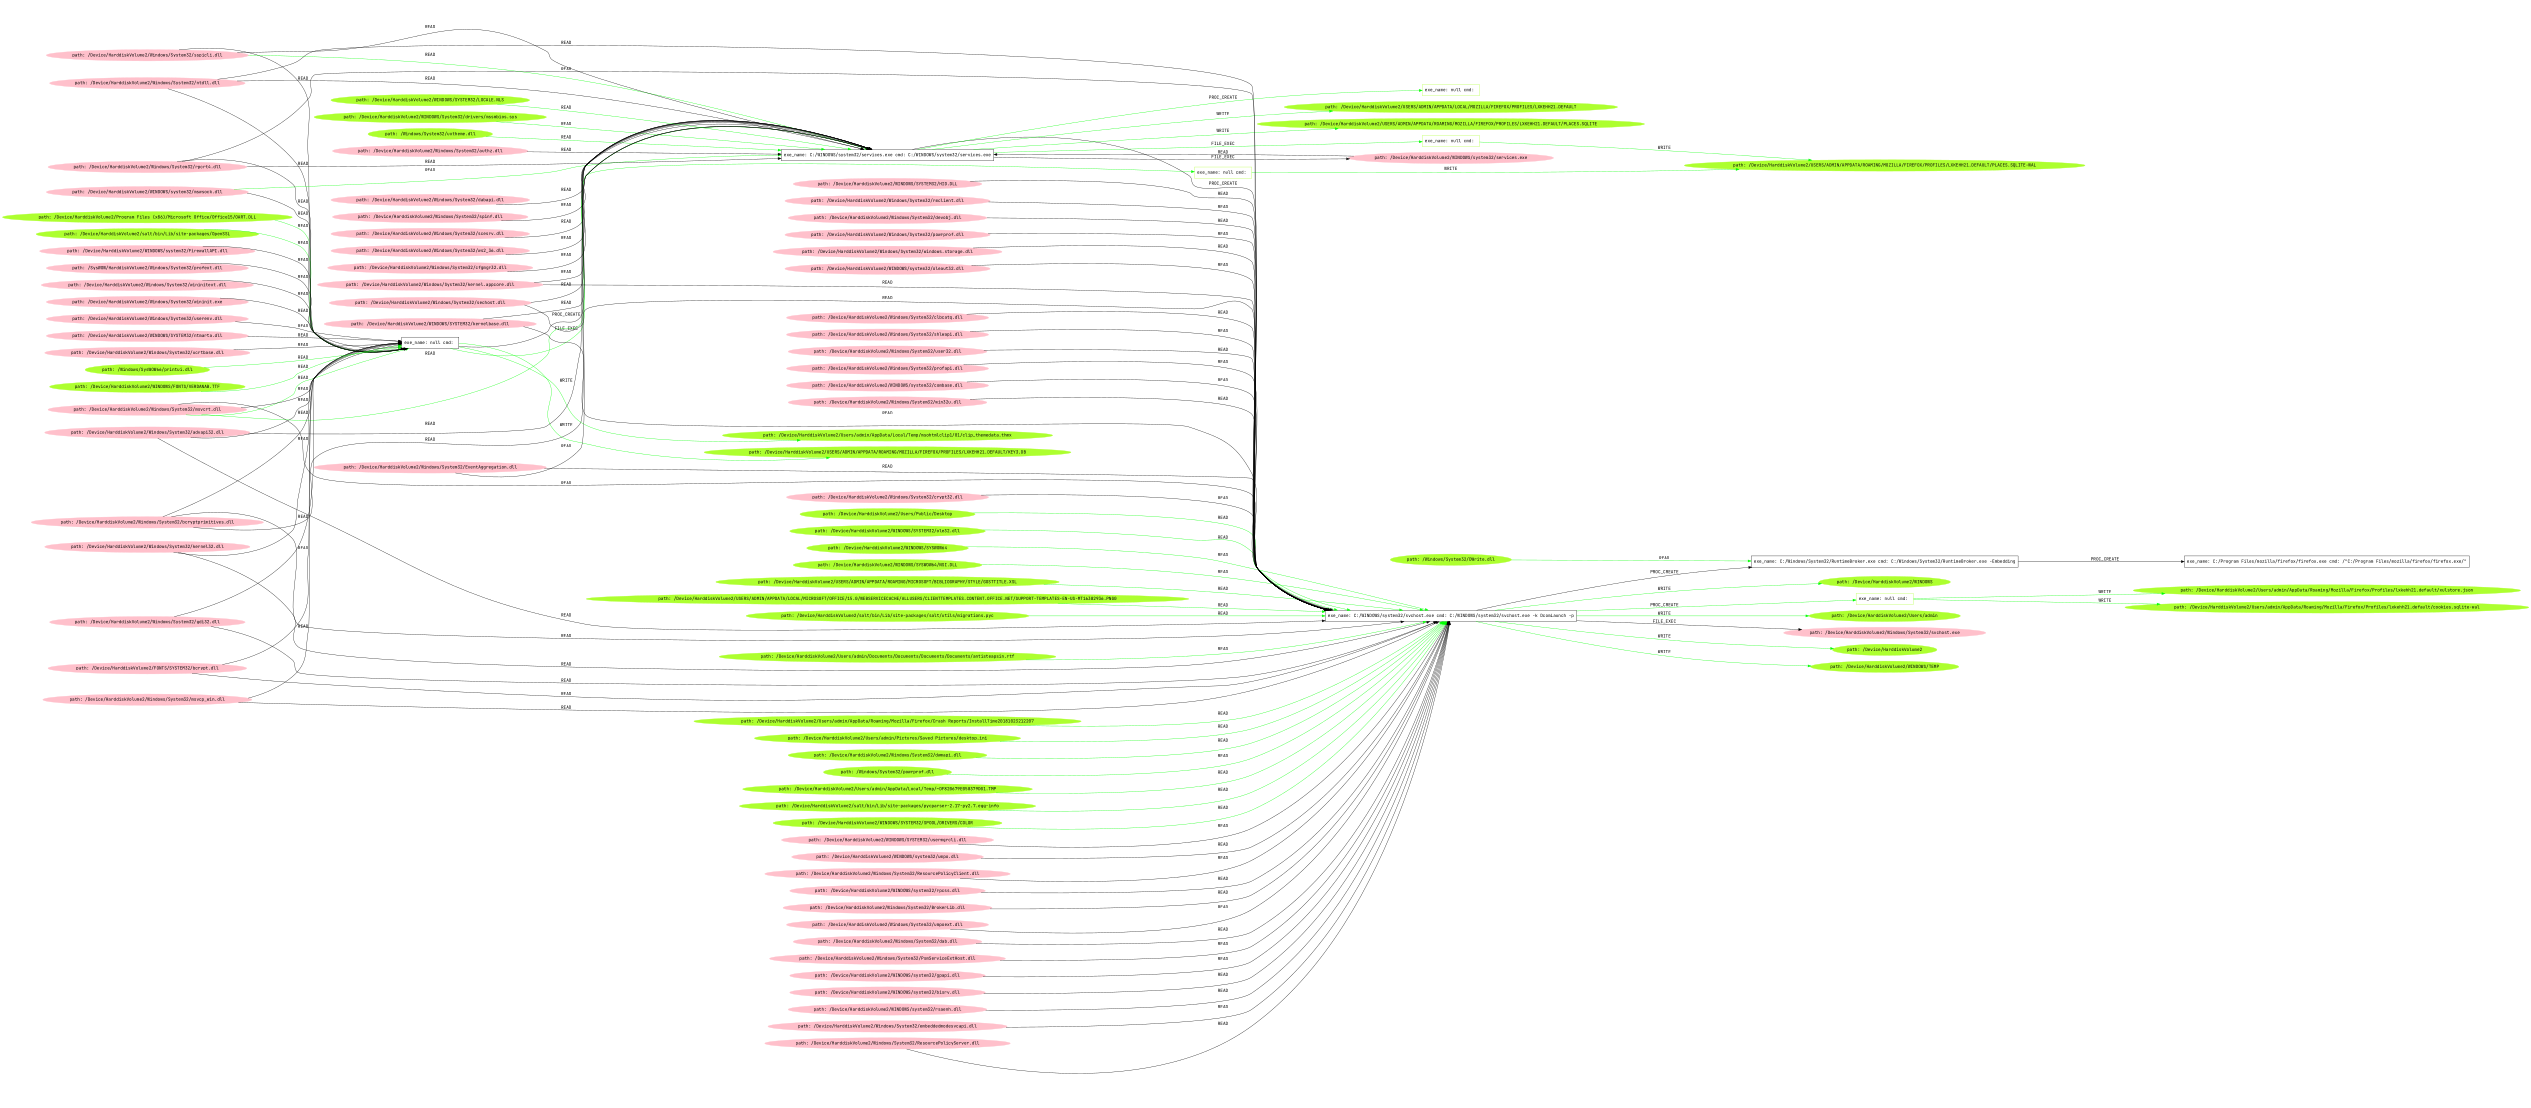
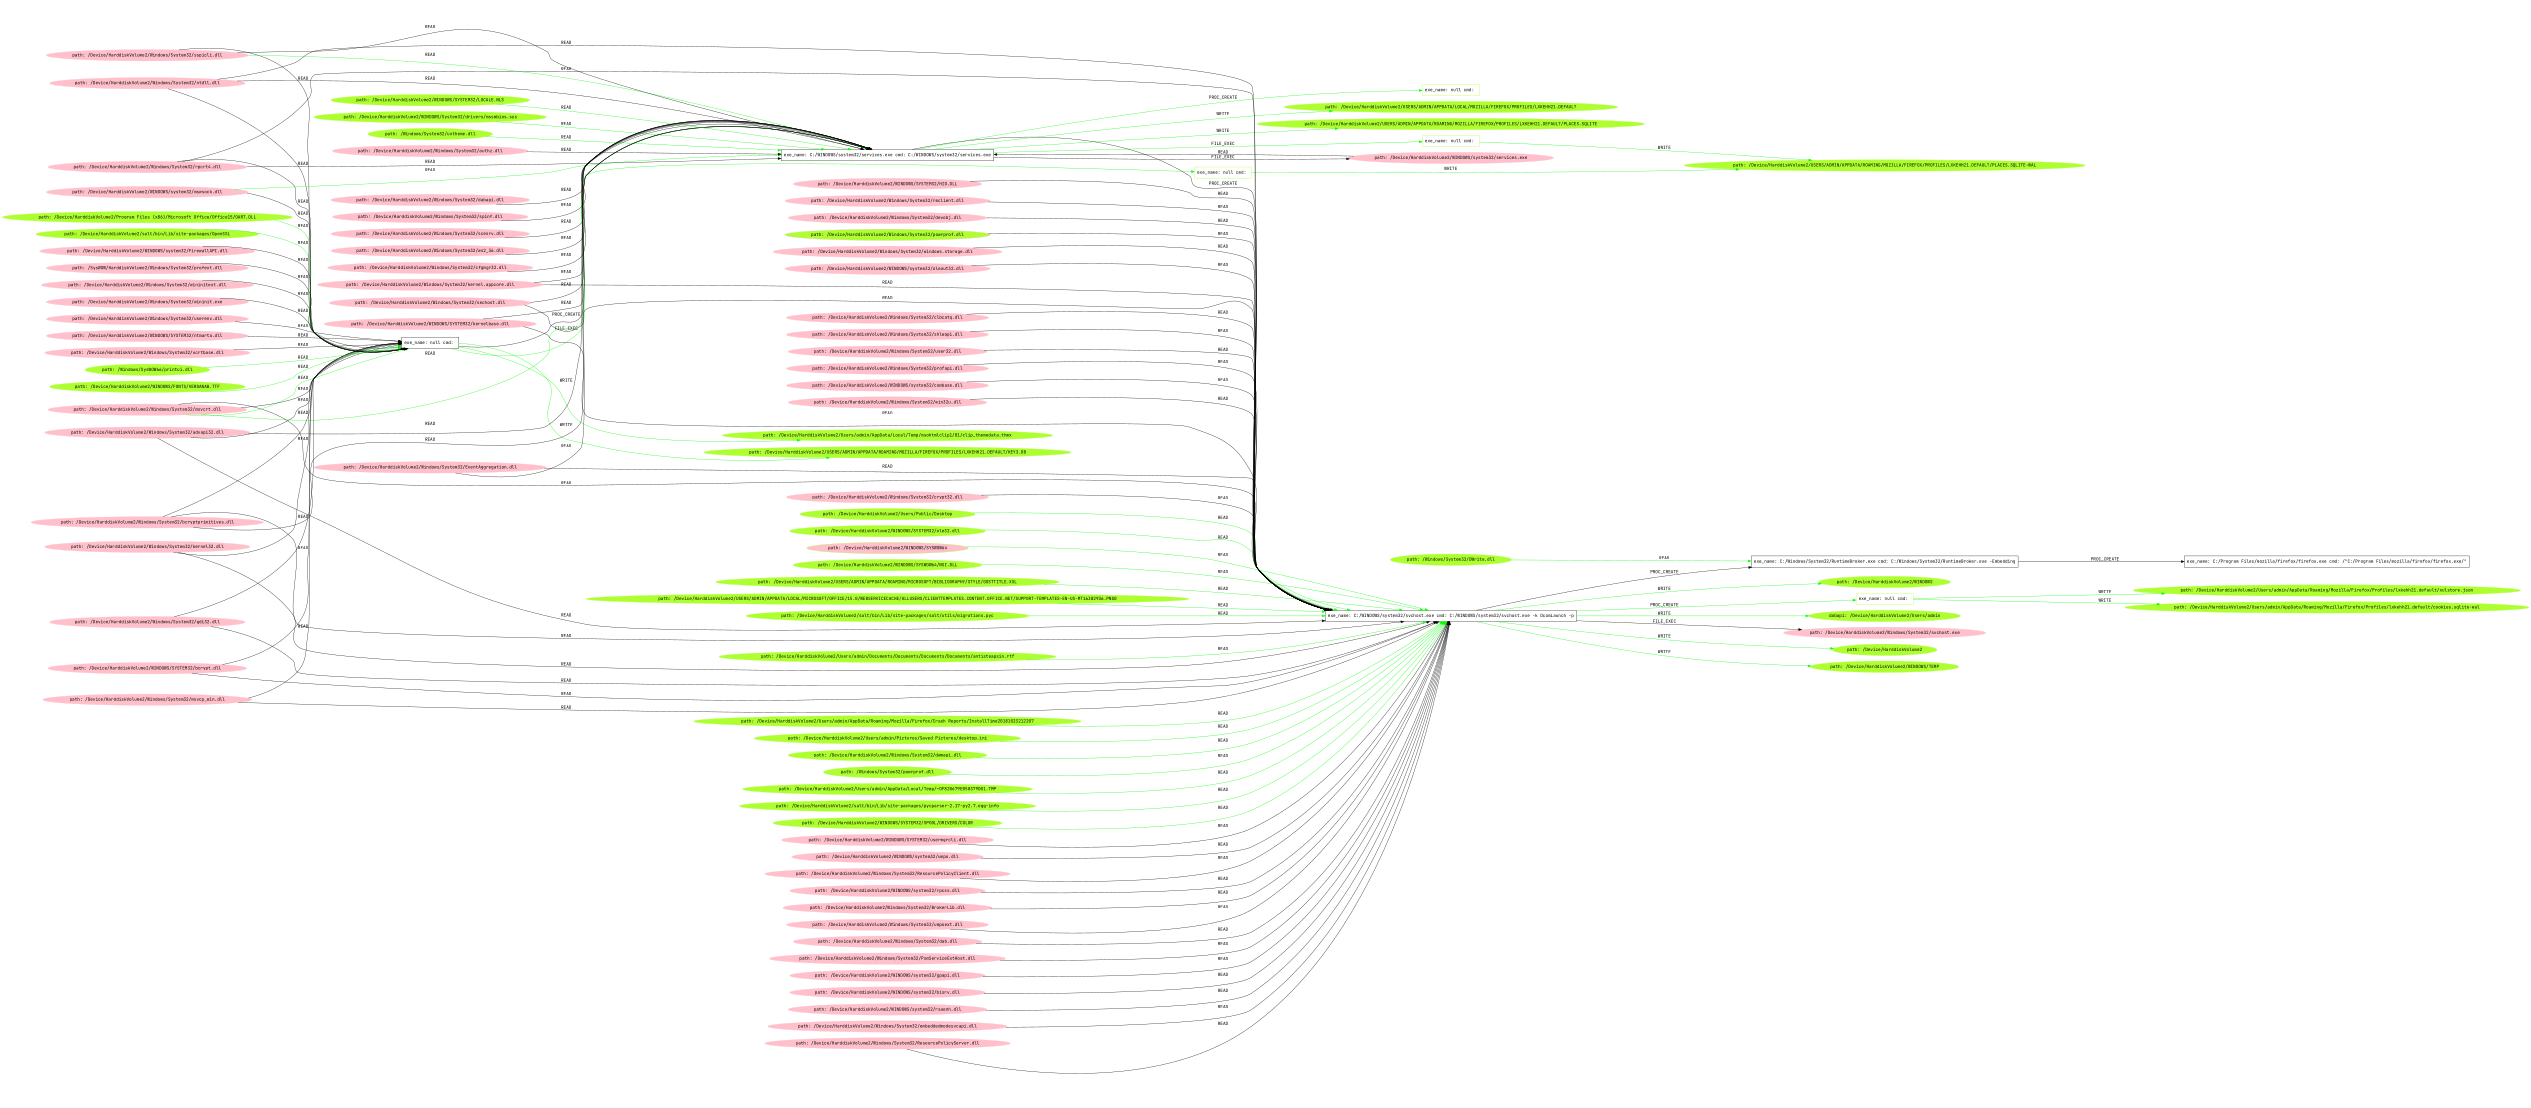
node "path: /Device/HarddiskVolume2/Windows/System32/powrprof.dll": fillcolor pink -> greenyellow
node "path: /Device/HarddiskVolume2/WINDOWS/SYSWOW64": fillcolor greenyellow -> pink
node "path: /Device/HarddiskVolume2/Users/admin": label "path: /Device/HarddiskVolume2/Users/admin" -> "dabapi: /Device/HarddiskVolume2/Users/admin"
node "path: /Device/HarddiskVolume2/FONTS/SYSTEM32/bcrypt.dll": label "path: /Device/HarddiskVolume2/FONTS/SYSTEM32/bcrypt.dll" -> "path: /Device/HarddiskVolume2/WINDOWS/SYSTEM32/bcrypt.dll"
